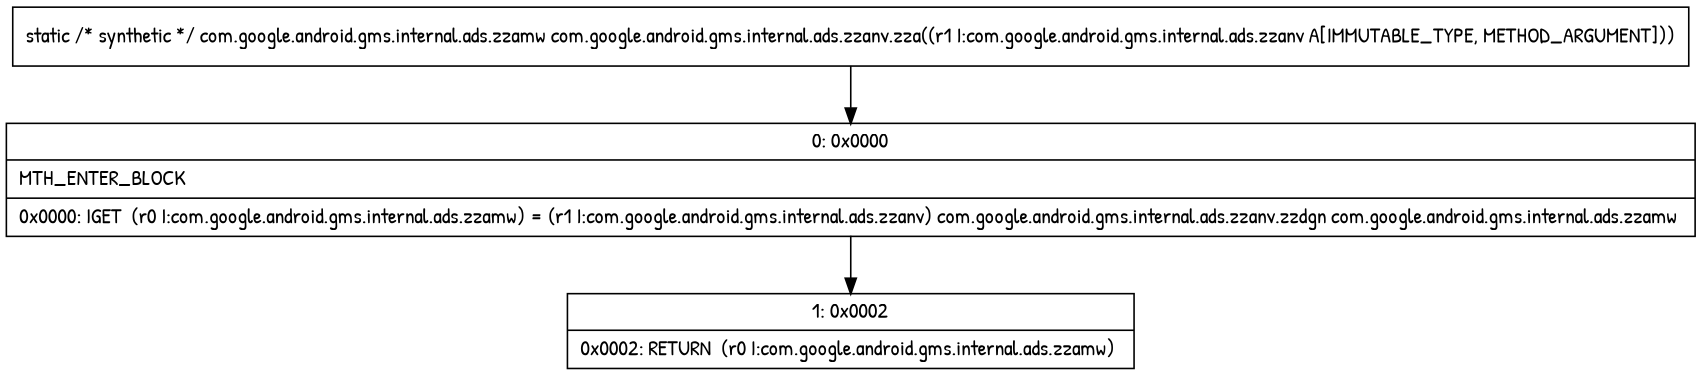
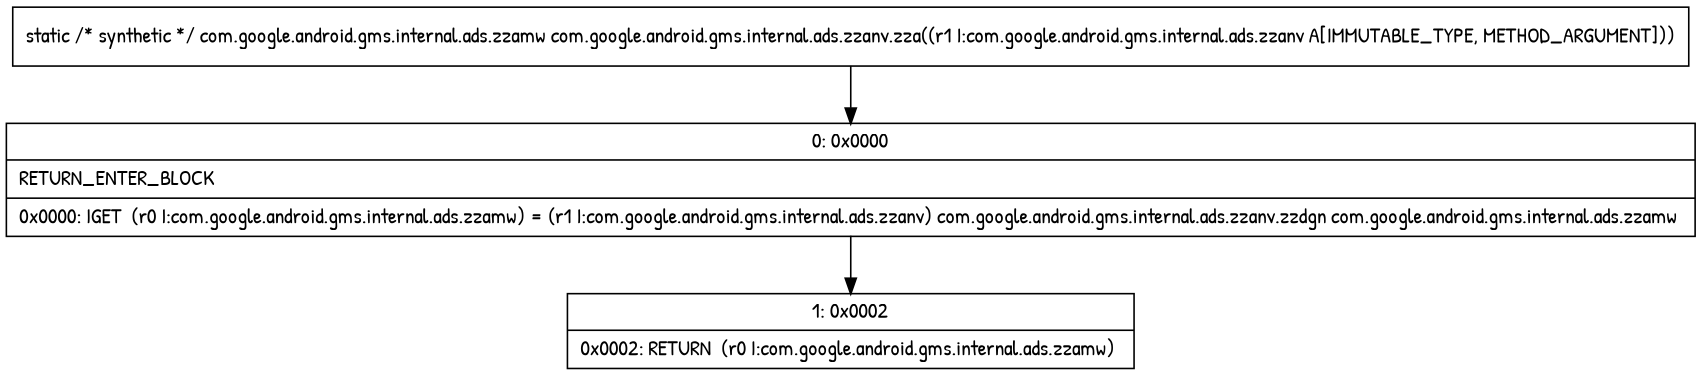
node "0: 0x0000": text "MTH_ENTER_BLOCK" -> "RETURN_ENTER_BLOCK"
